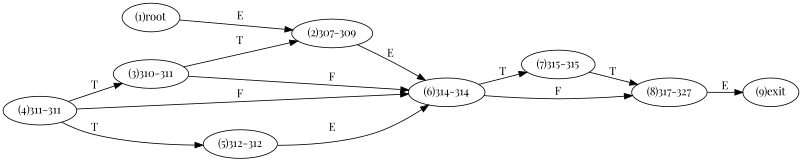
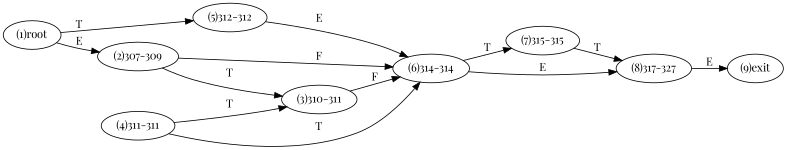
edge "(2)307-309" -> "(6)314-314": label "E" -> "F"
edge "(3)310-311" -> "(2)307-309": reversed
edge "(6)314-314" -> "(8)317-327": label "F" -> "E"
edge "(4)311-311" -> "(6)314-314": label "F" -> "T"
edge "(4)311-311" -> "(5)312-312": now "(1)root" -> "(5)312-312"
